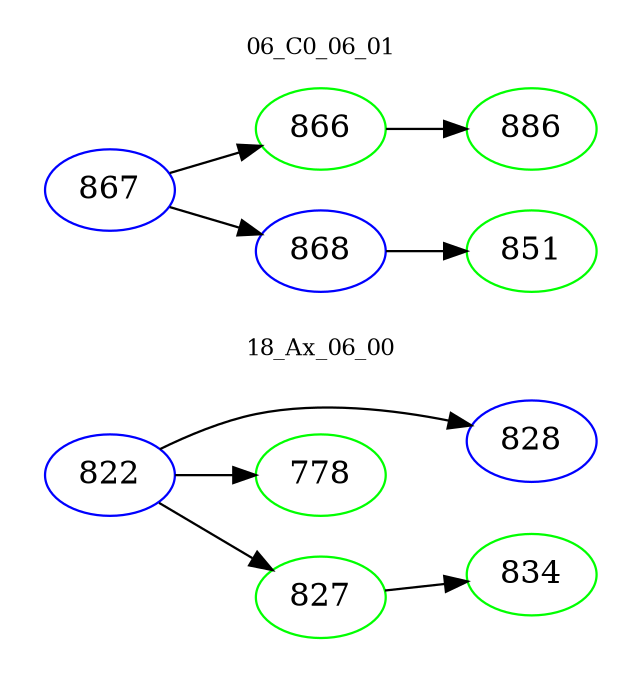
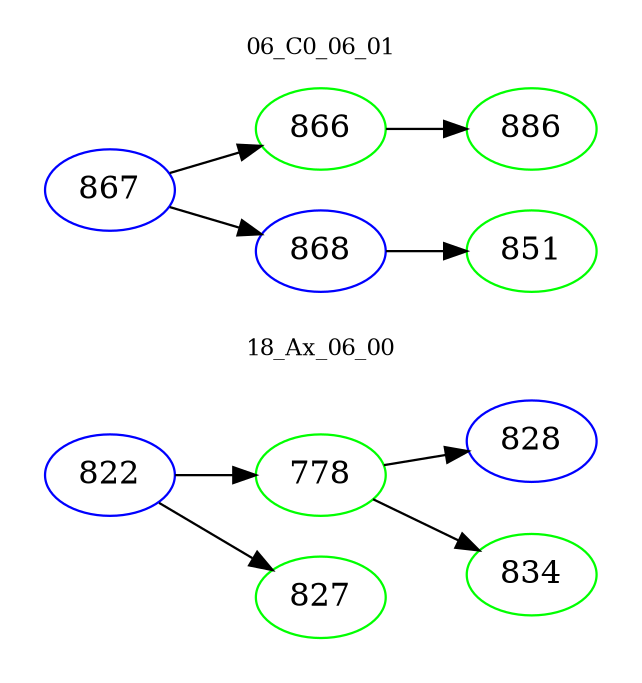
edge "822" -> "828": now "778" -> "828"
edge "827" -> "834": now "778" -> "834"
